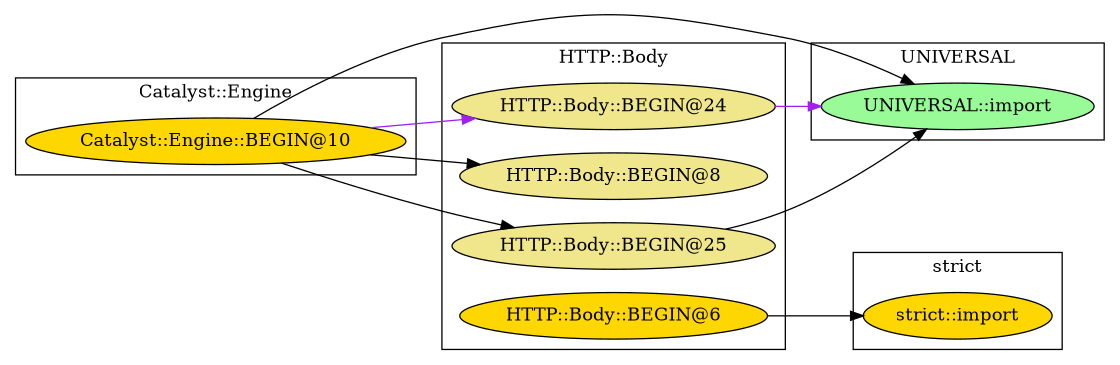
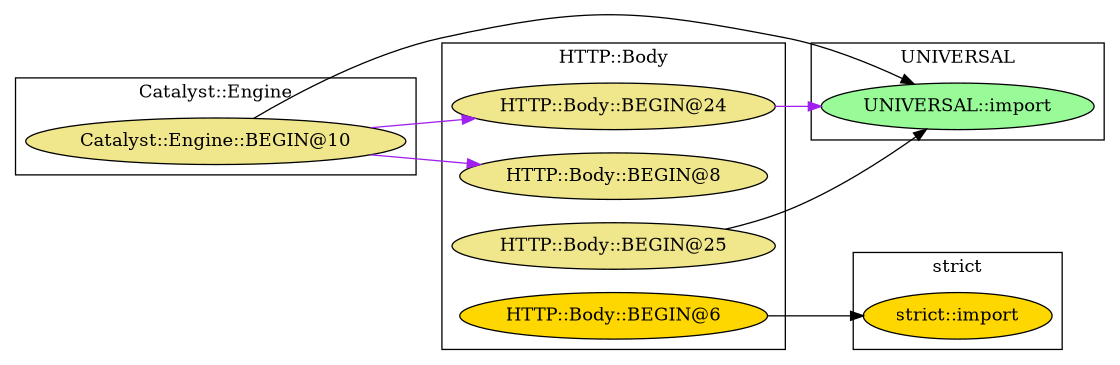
node "Catalyst::Engine::BEGIN@10": fillcolor gold -> khaki
edge "Catalyst::Engine::BEGIN@10" -> "HTTP::Body::BEGIN@8": color black -> purple
edge "Catalyst::Engine::BEGIN@10" -> "HTTP::Body::BEGIN@25": removed
